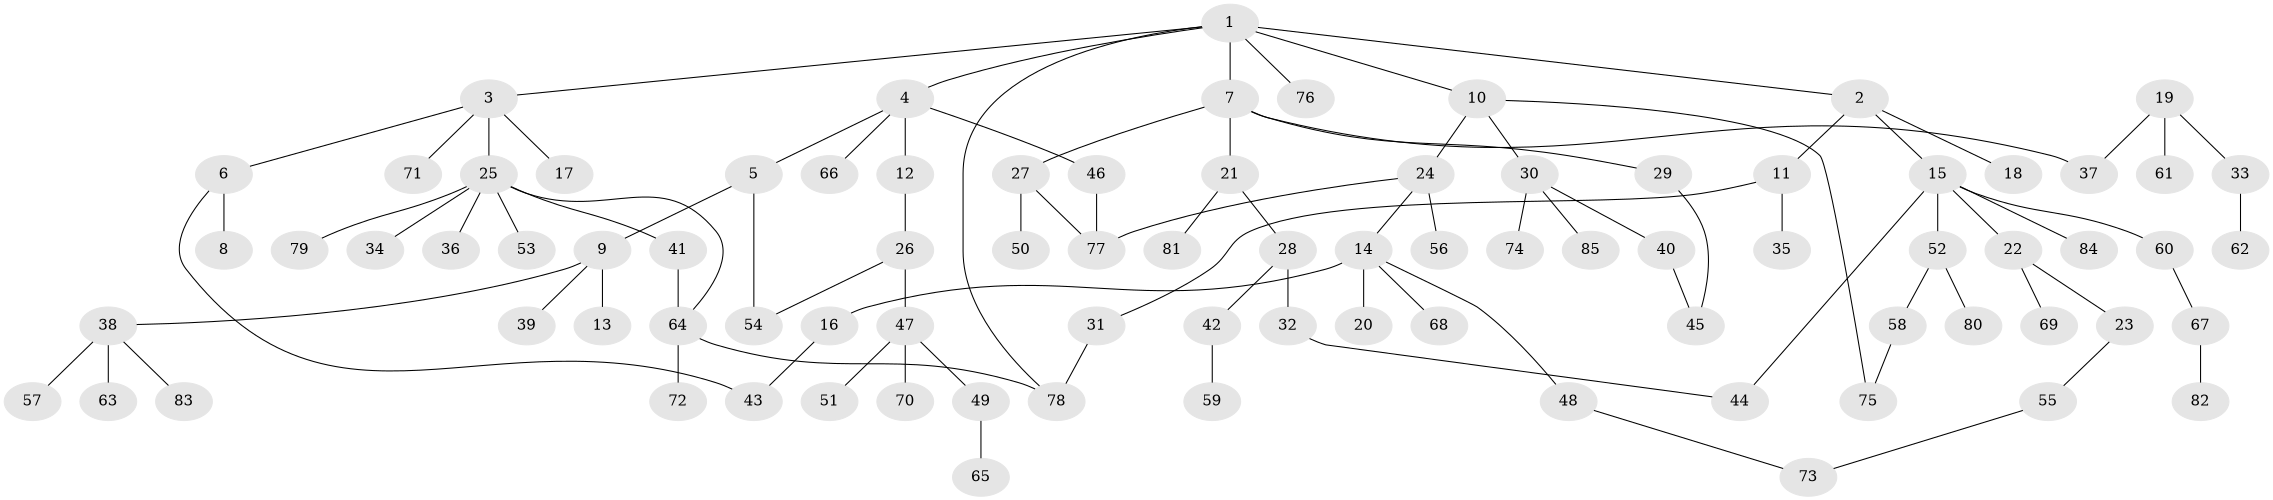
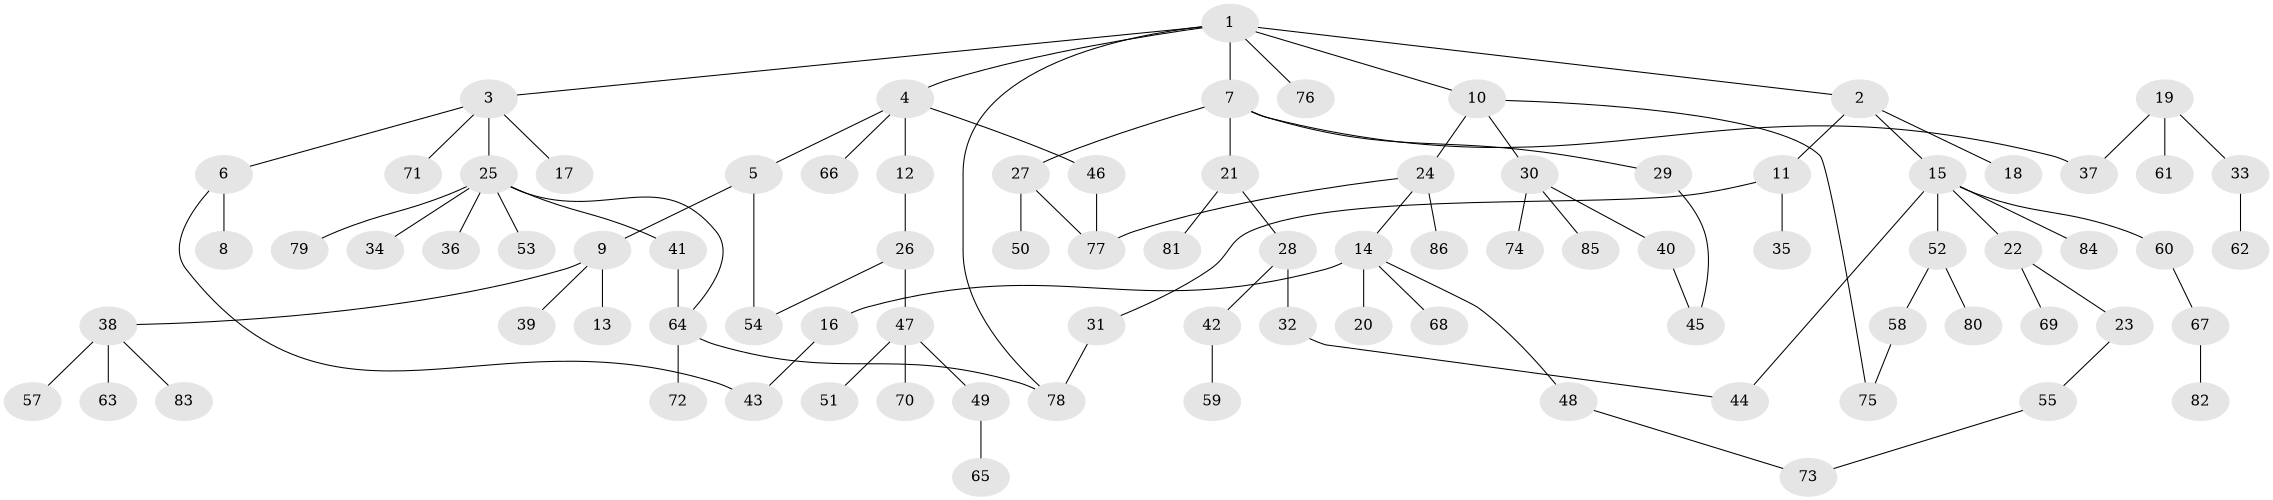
node "56": label "56" -> "86"
